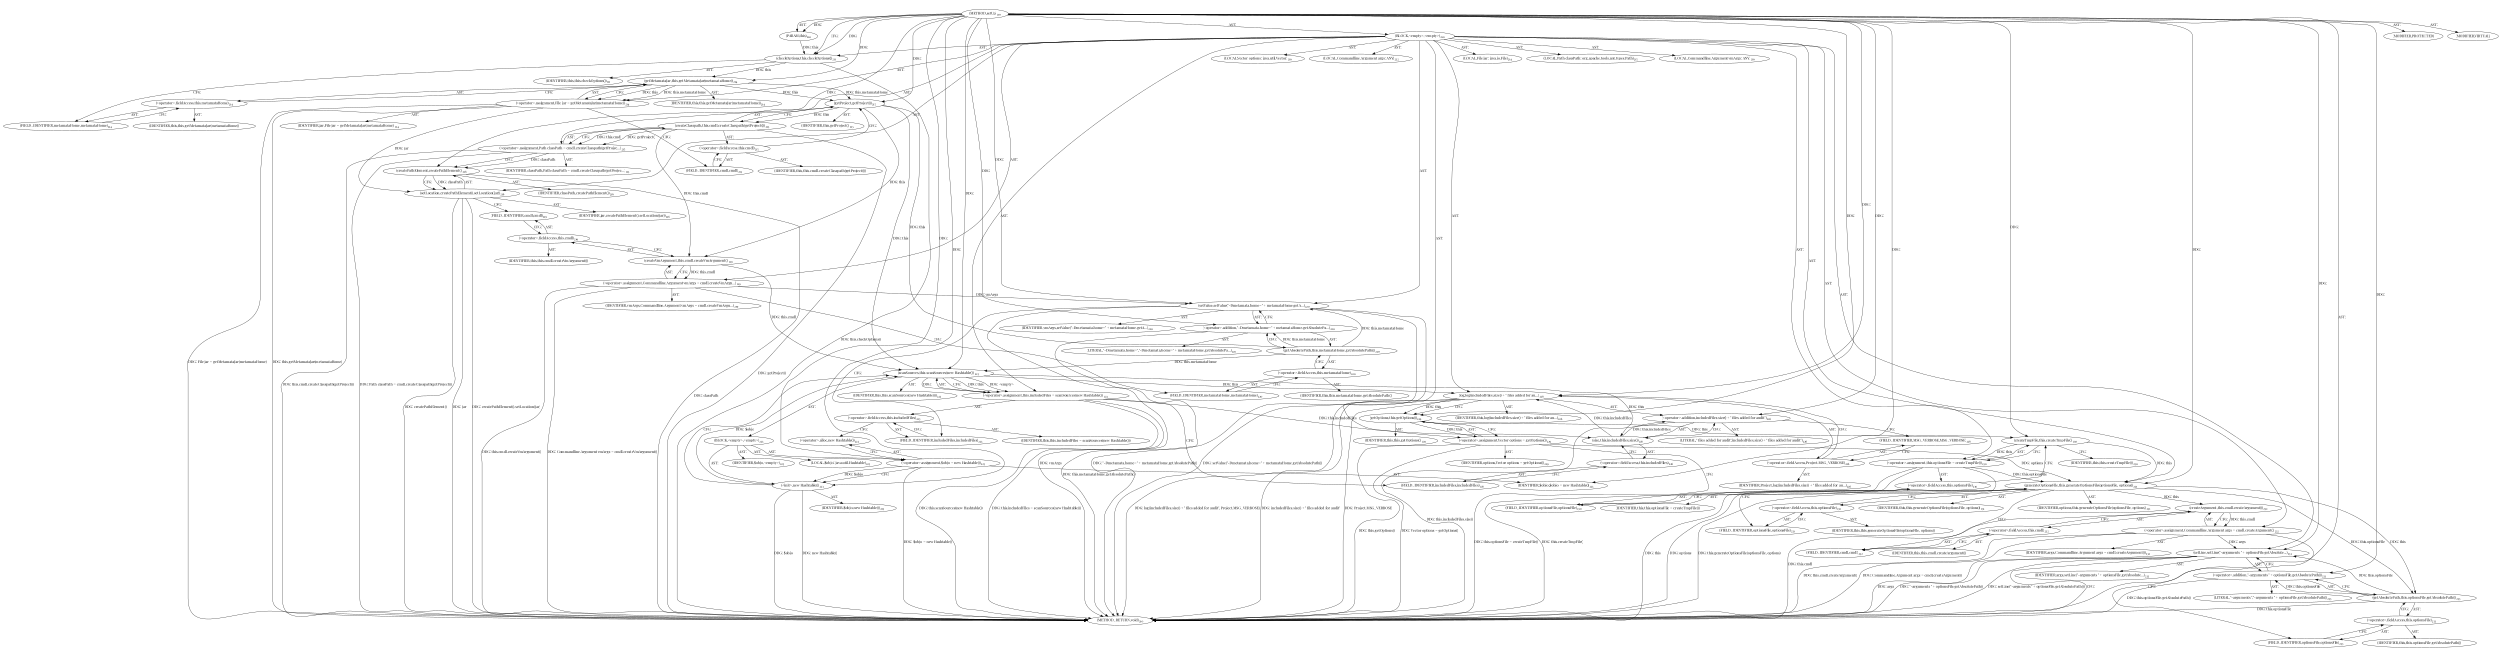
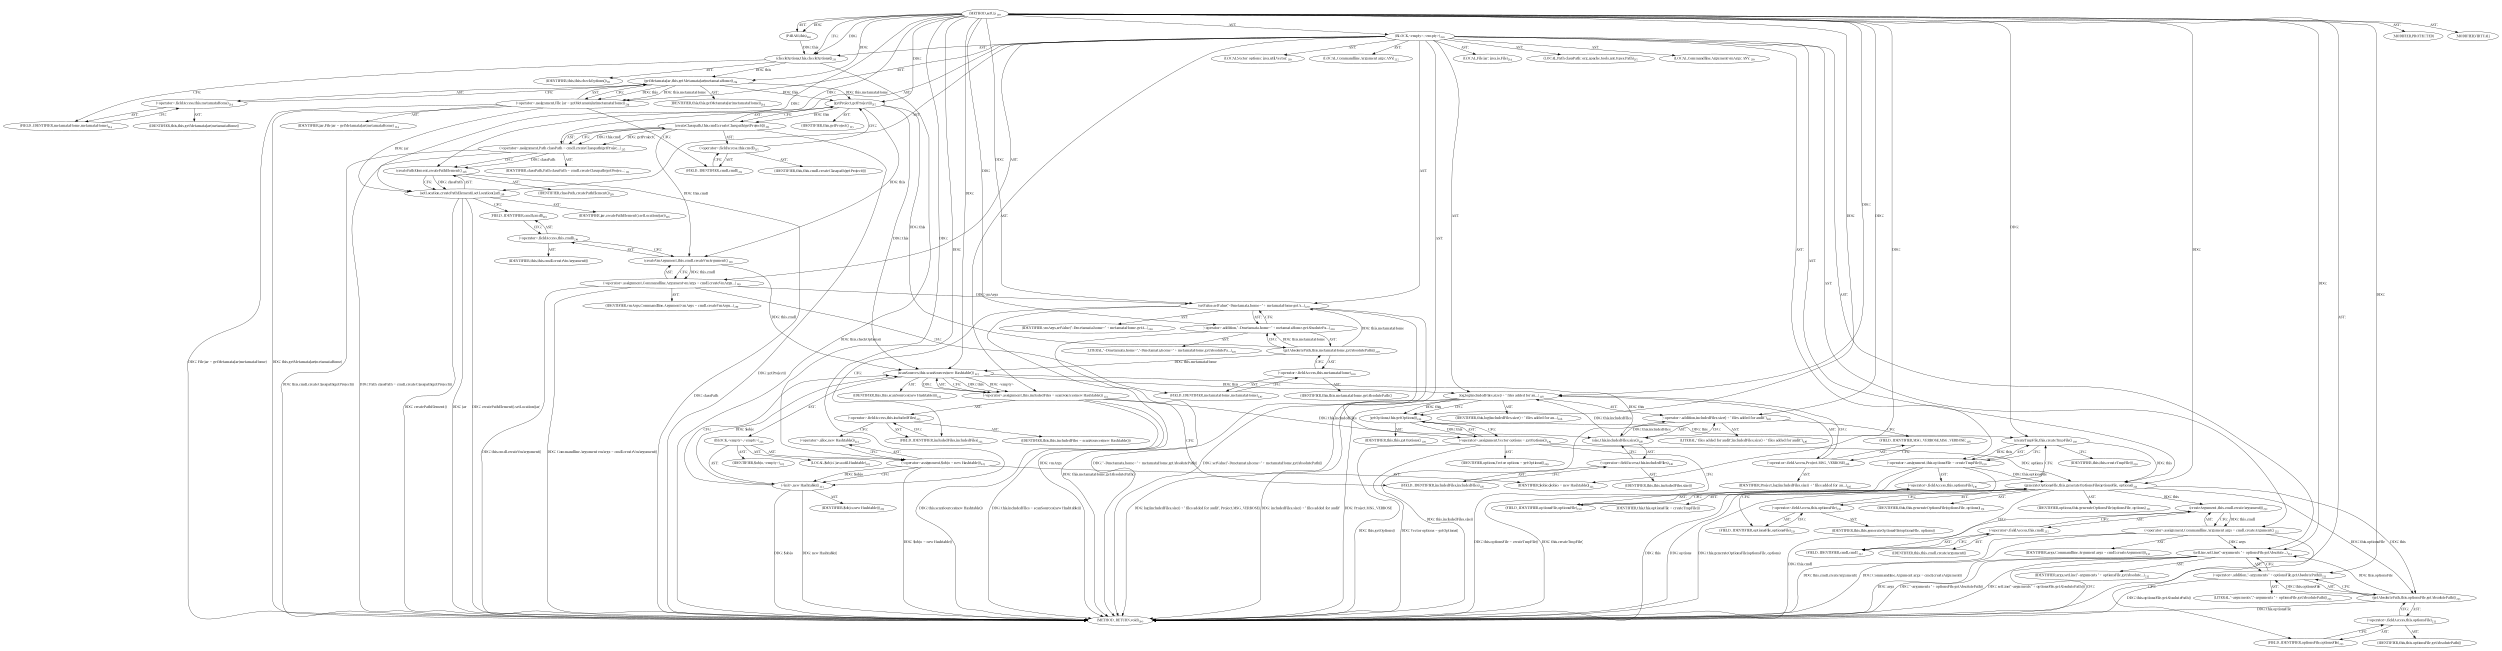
edge "(METHOD,setUp)" -> "(setLocation,createPathElement().setLocation(jar))": added, label "DDG:"
node "(IDENTIFIER,this,this.includedFiles.size())": added
